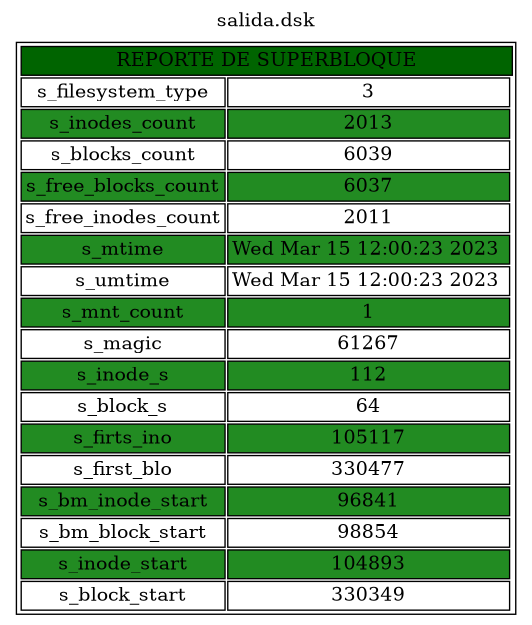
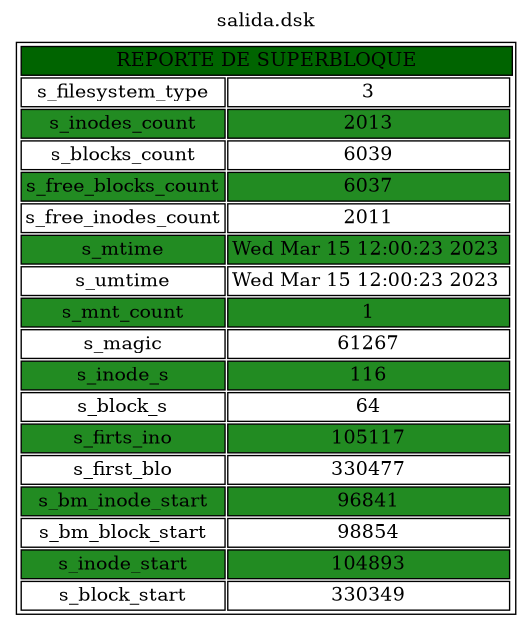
node "REPORTE DE SUPERBLOQUE": text "112" -> "116"
